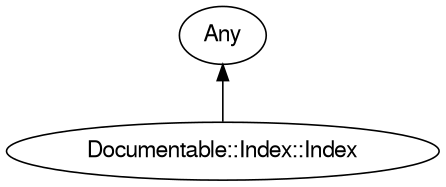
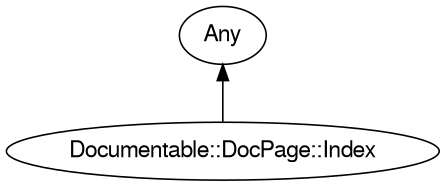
node "Documentable::Index::Index": label "Documentable::Index::Index" -> "Documentable::DocPage::Index"
